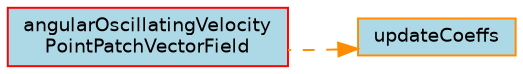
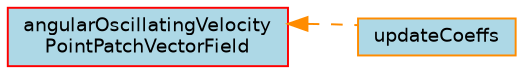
edge "angularOscillatingVelocity PointPatchVectorField" -> "updateCoeffs": reversed
